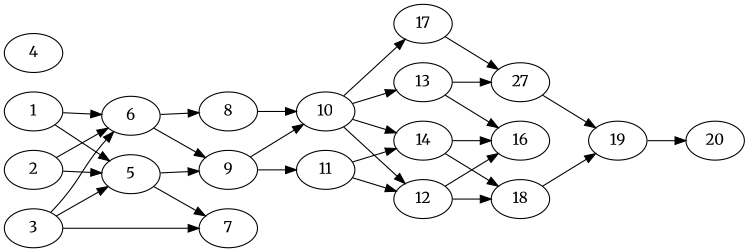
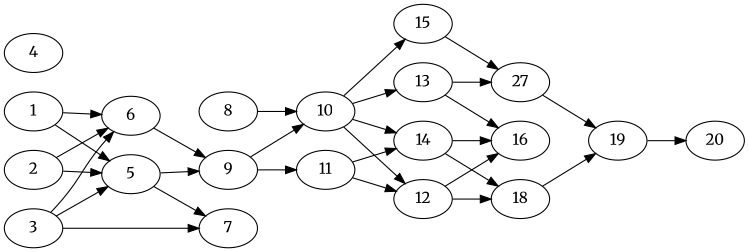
node "17": label "17" -> "15"
edge "6" -> "8": removed
